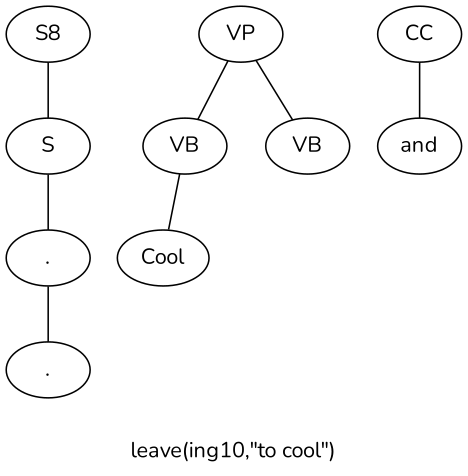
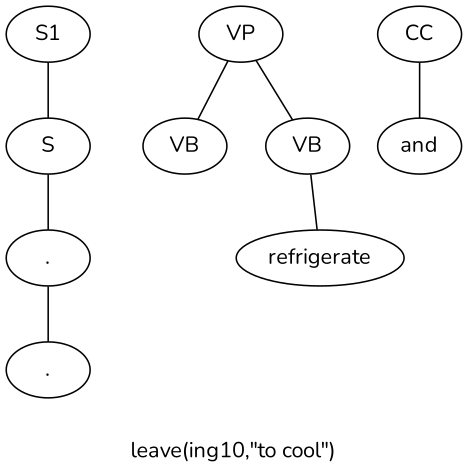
node "S8": label "S8" -> "S1"
node "Cool": removed
node "refrigerate": added
